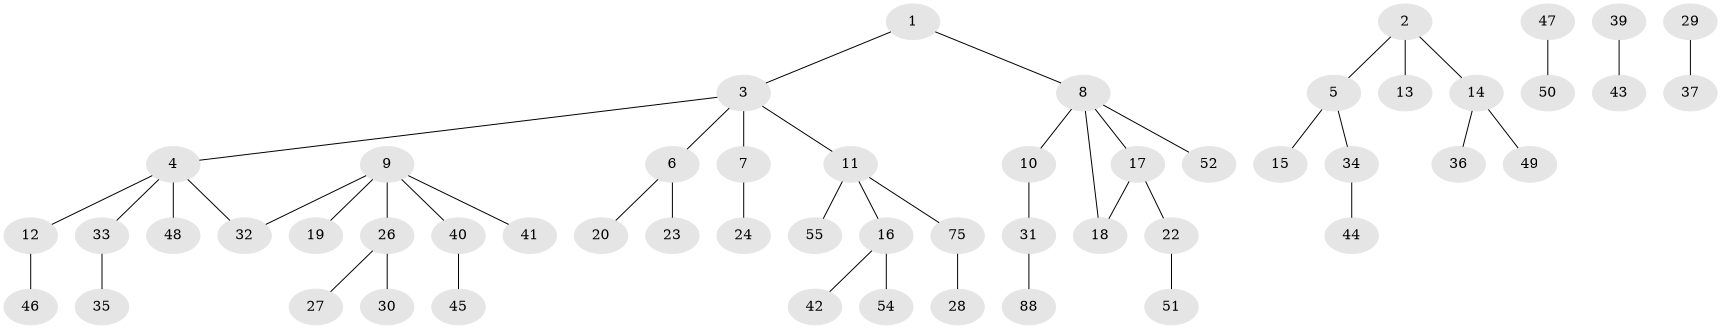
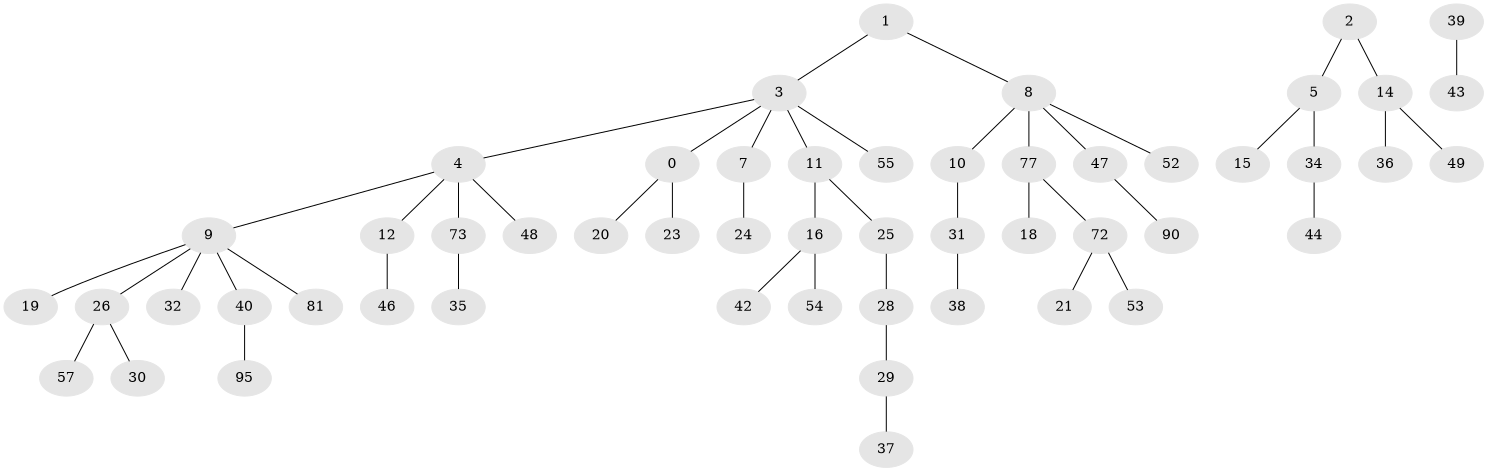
node "13": removed
node "50": label "50" -> "90"
node "6": label "6" -> "0"
edge "8" -- "18": now "8" -- "47"
node "17": label "17" -> "77"
edge "4" -- "32": now "4" -- "9"
edge "11" -- "55": now "3" -- "55"
node "33": label "33" -> "73"
node "41": label "41" -> "81"
node "75": label "75" -> "25"
node "22": label "22" -> "72"
node "27": label "27" -> "57"
node "45": label "45" -> "95"
node "88": label "88" -> "38"
node "53": added
node "51": label "51" -> "21"
edge "28" -- "29": added
